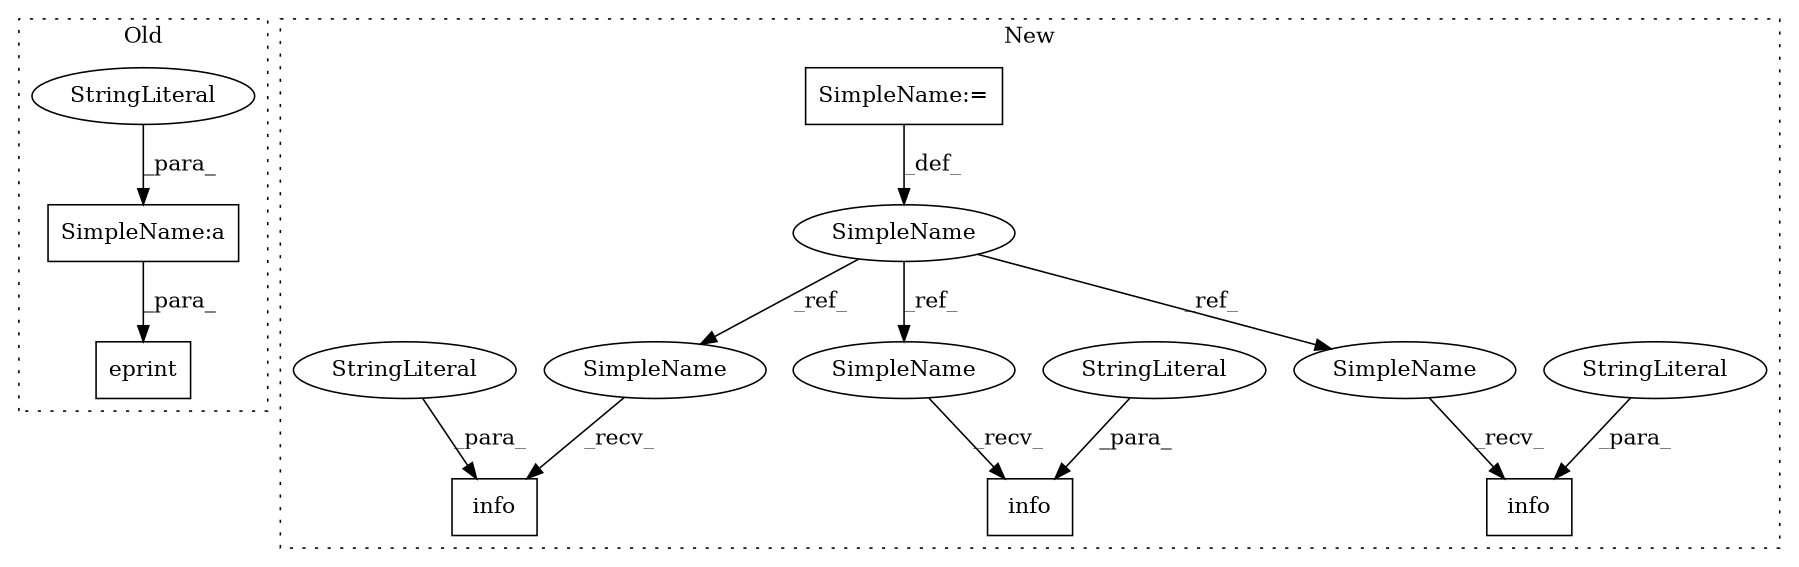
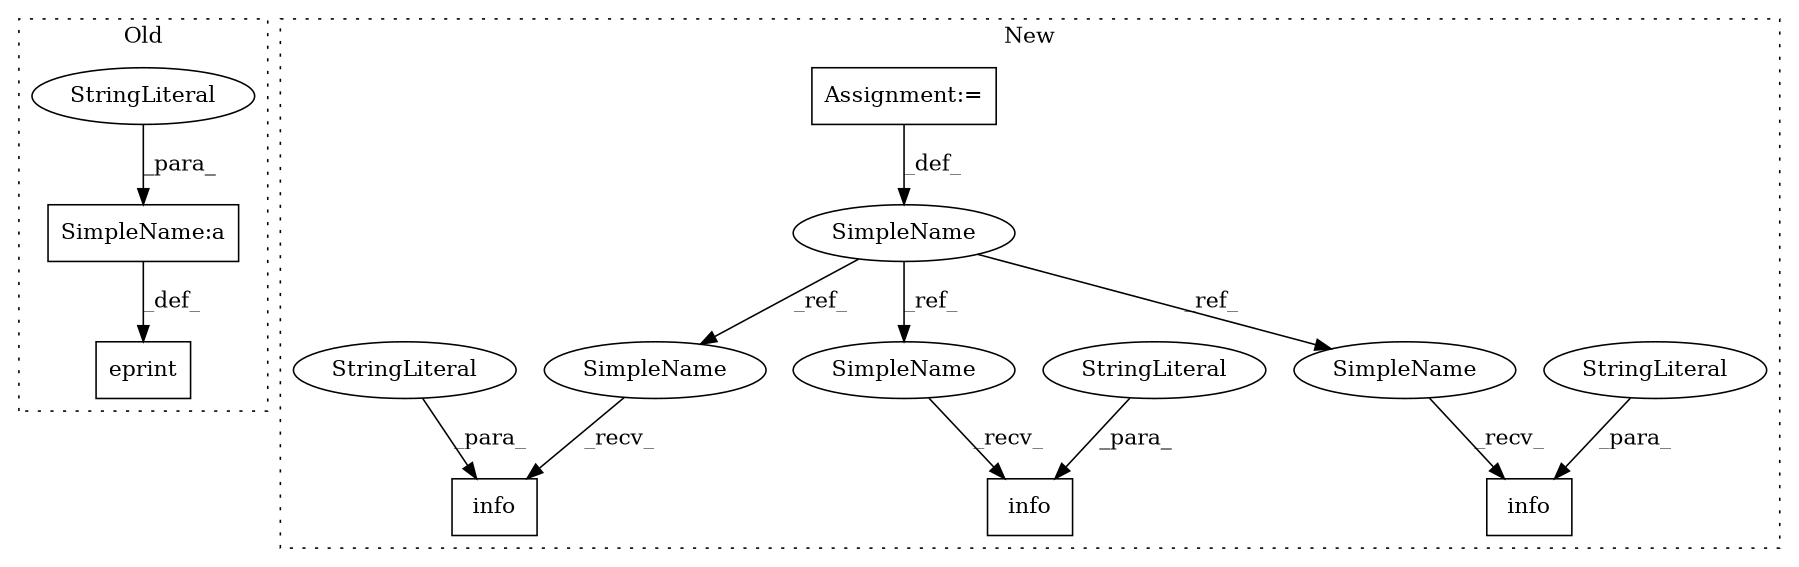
node "SimpleName:=": label "SimpleName:=" -> "Assignment:="
edge "SimpleName:a" -> "eprint": label "_para_" -> "_def_"
